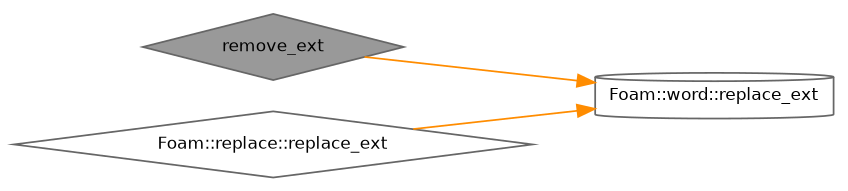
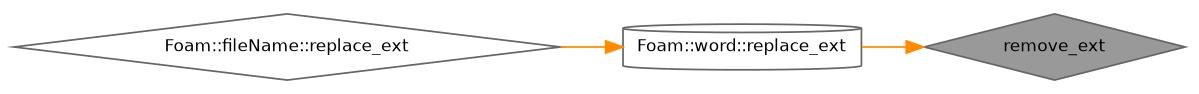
edge "remove_ext" -> "Foam::word::replace_ext": reversed
node "Foam::replace::replace_ext": label "Foam::replace::replace_ext" -> "Foam::fileName::replace_ext"
